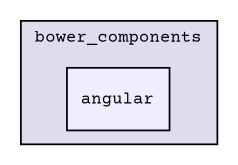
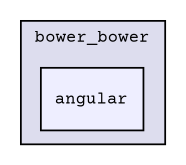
cluster "bower_components": label "bower_components" -> "bower_bower"
